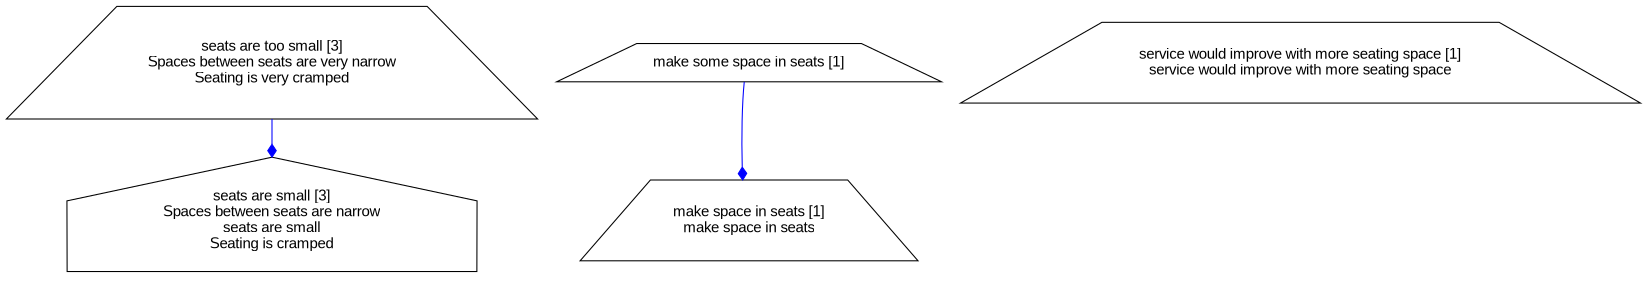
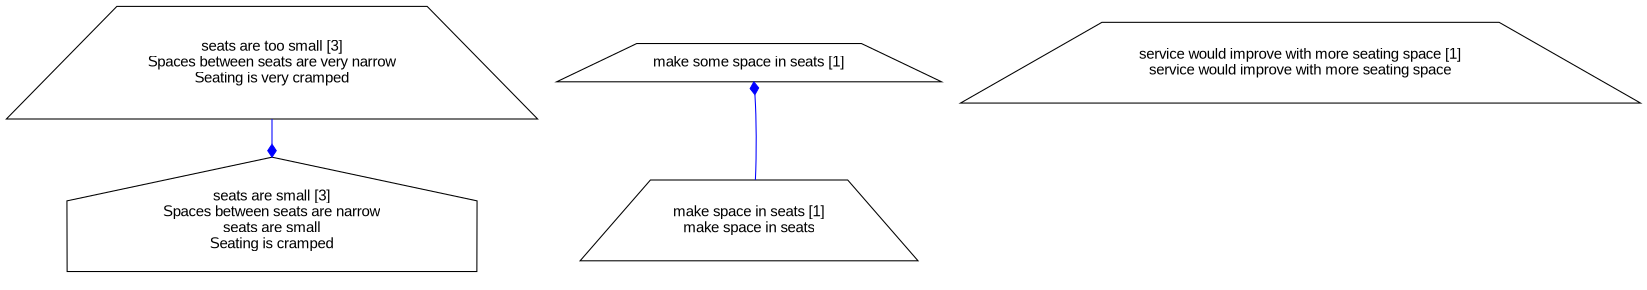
edge "make some space in seats [1]" -> "make space in seats [1] make space in seats": reversed
